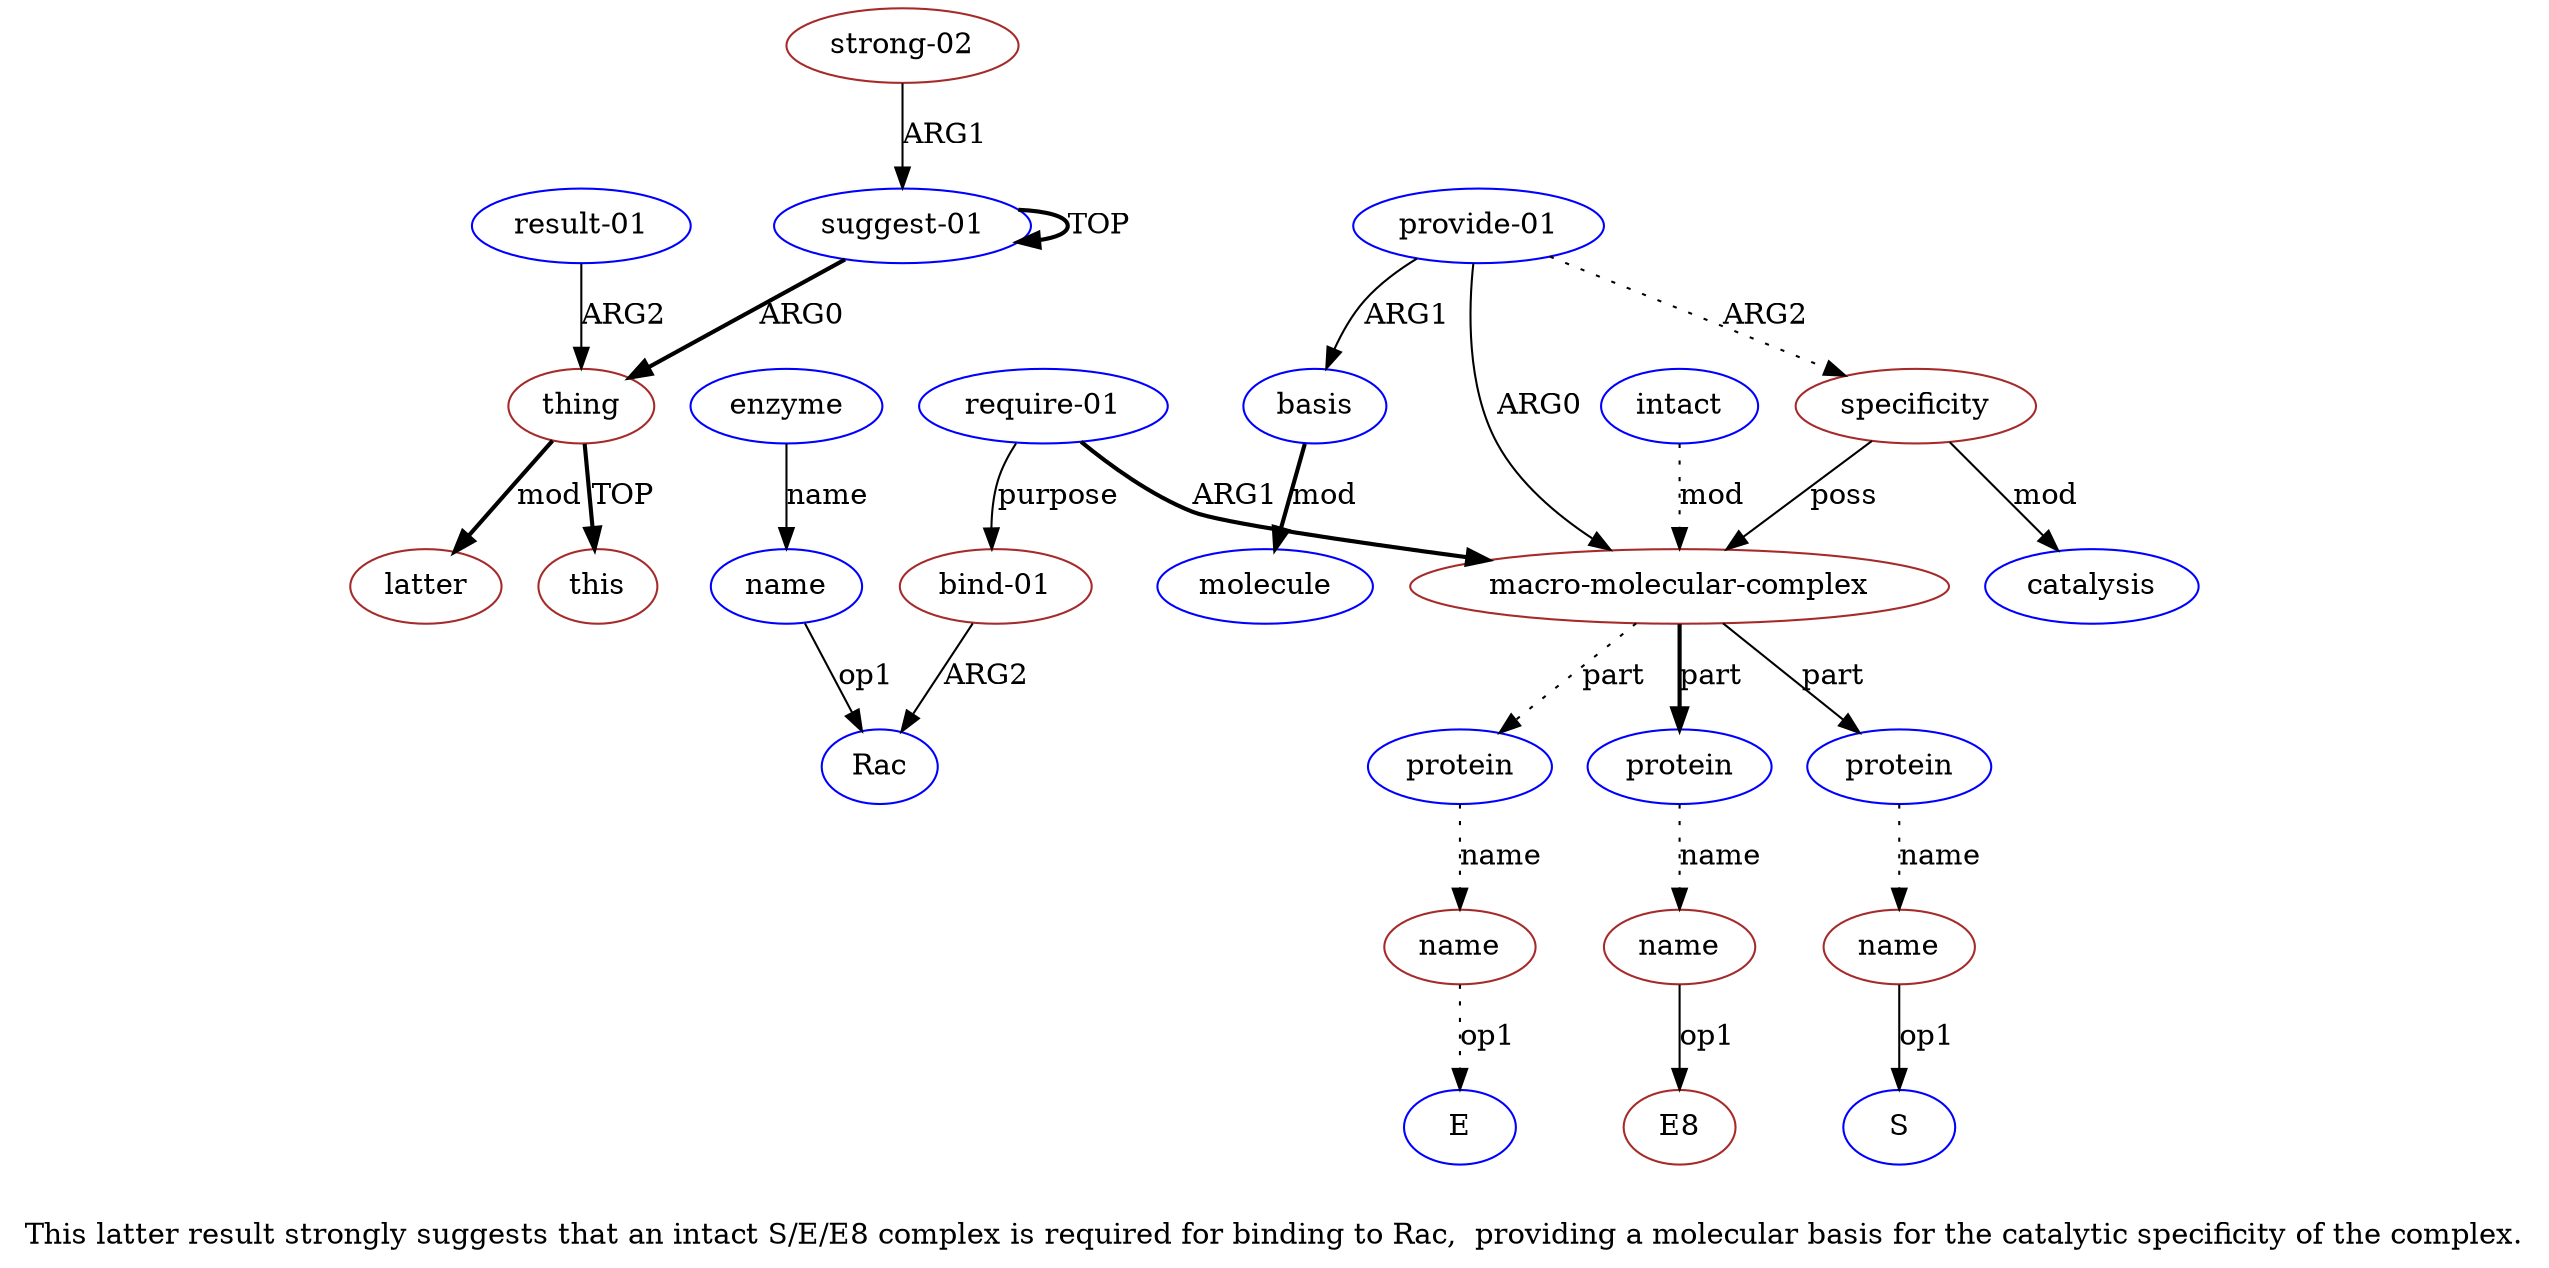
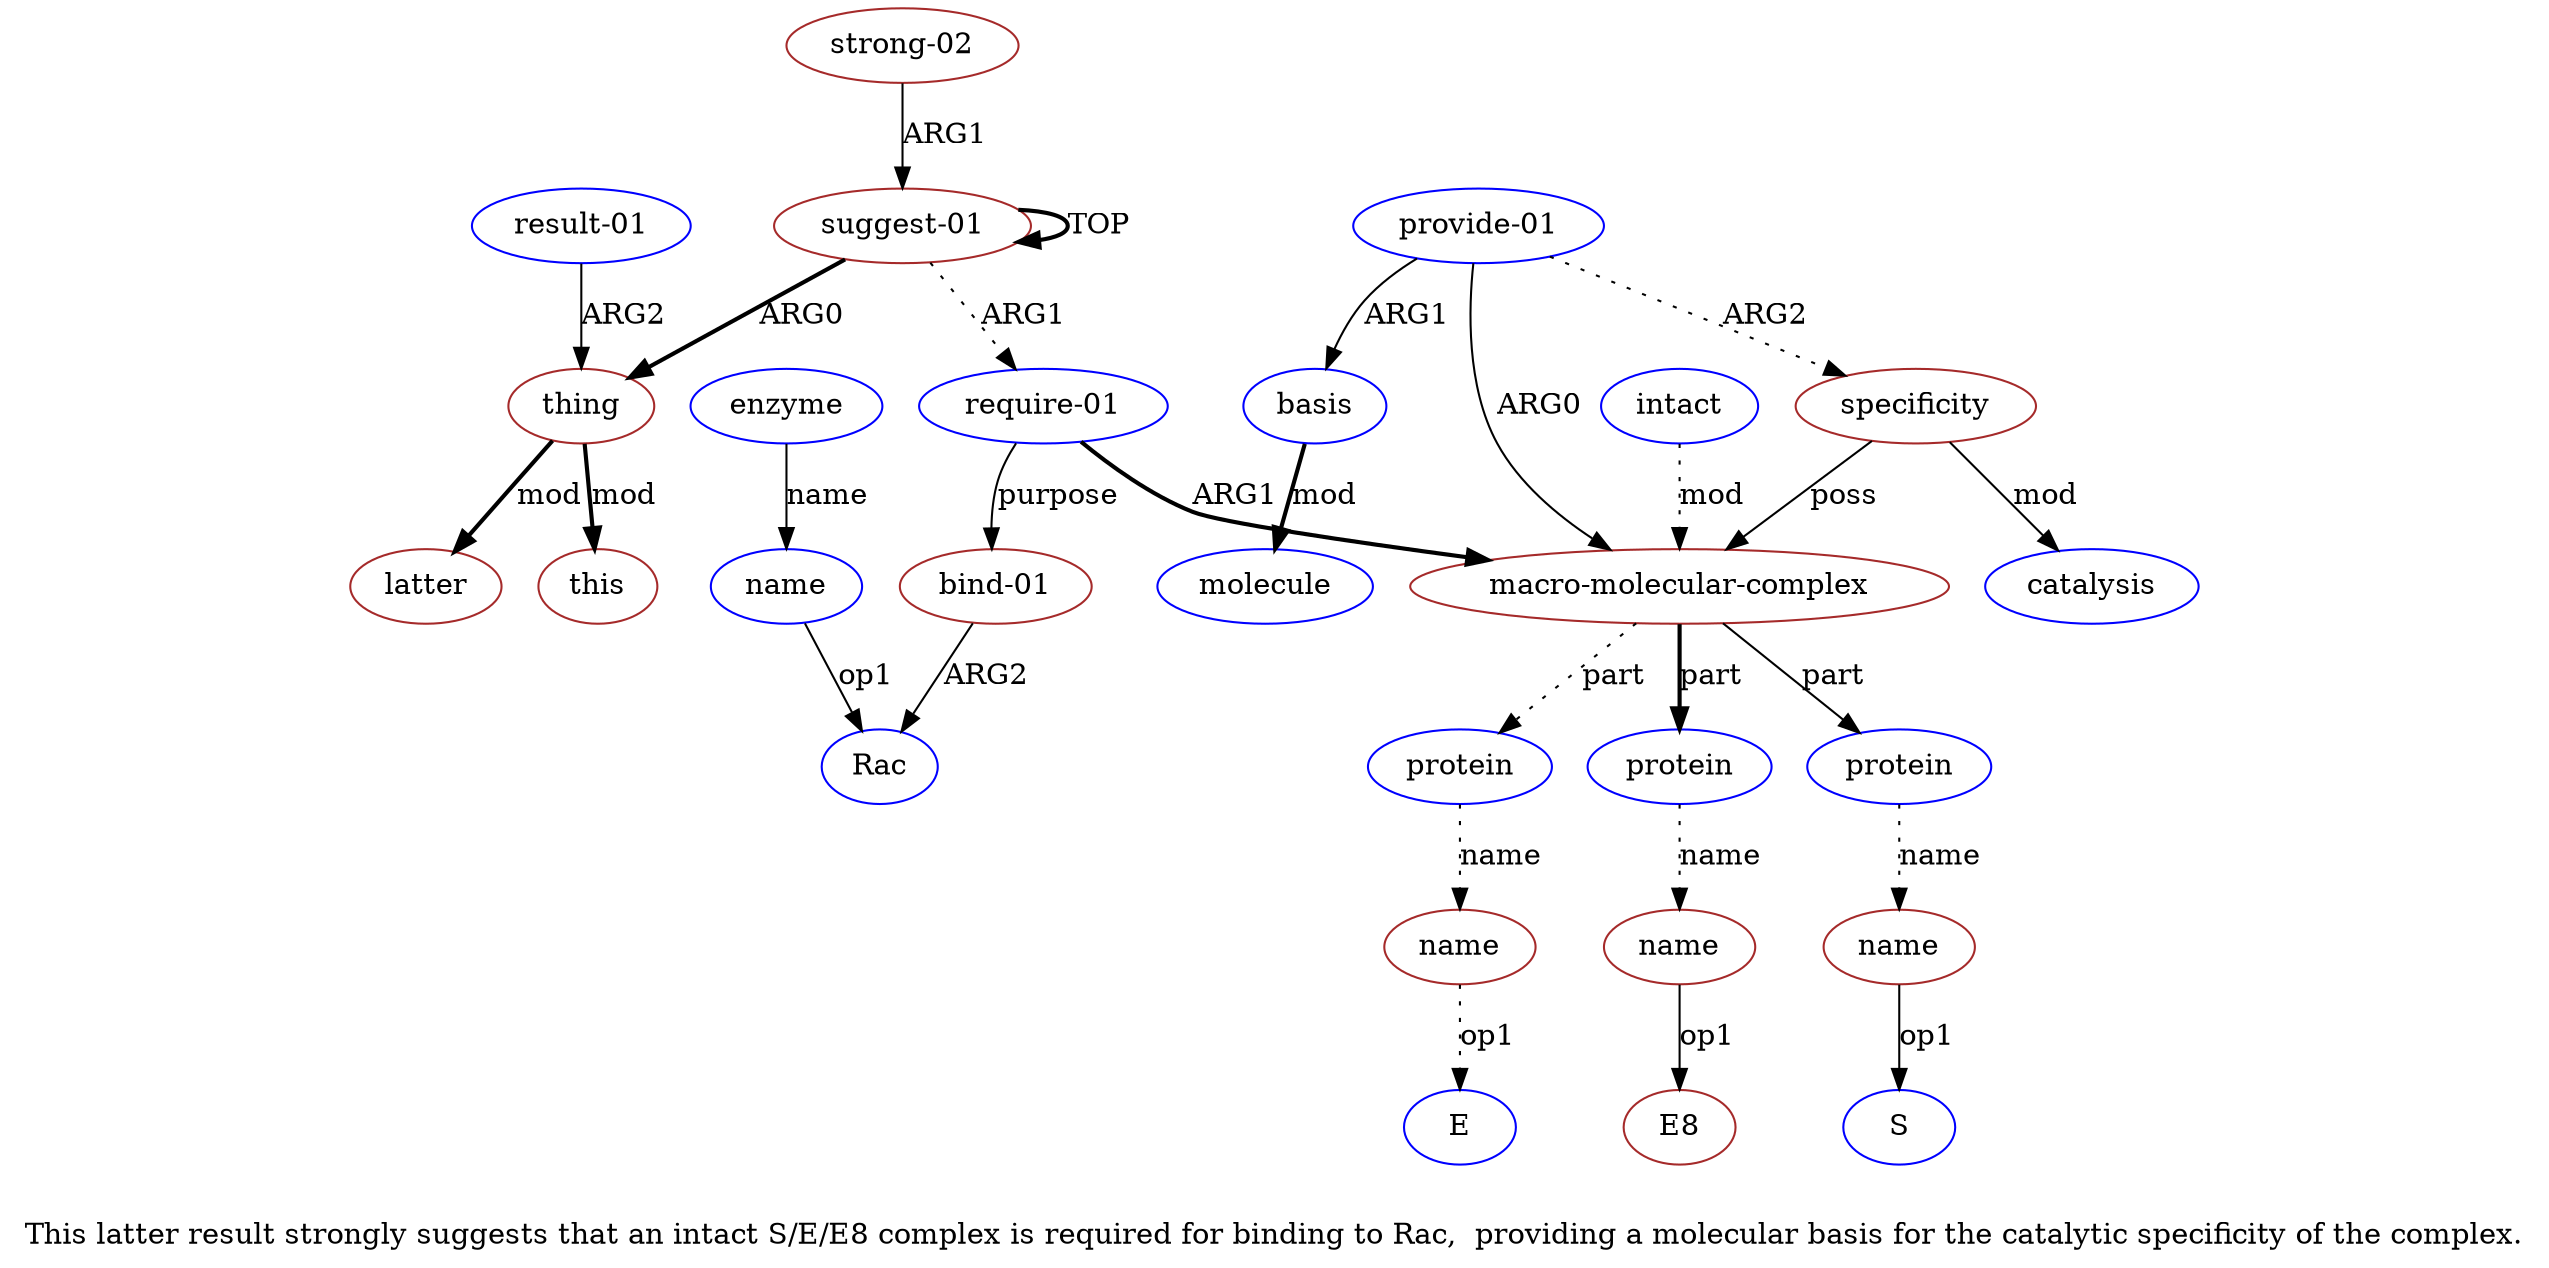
node "suggest-01": color blue -> brown
edge "suggest-01" -> "require-01": added, label "ARG1"
edge "thing" -> "this": label "TOP" -> "mod"
